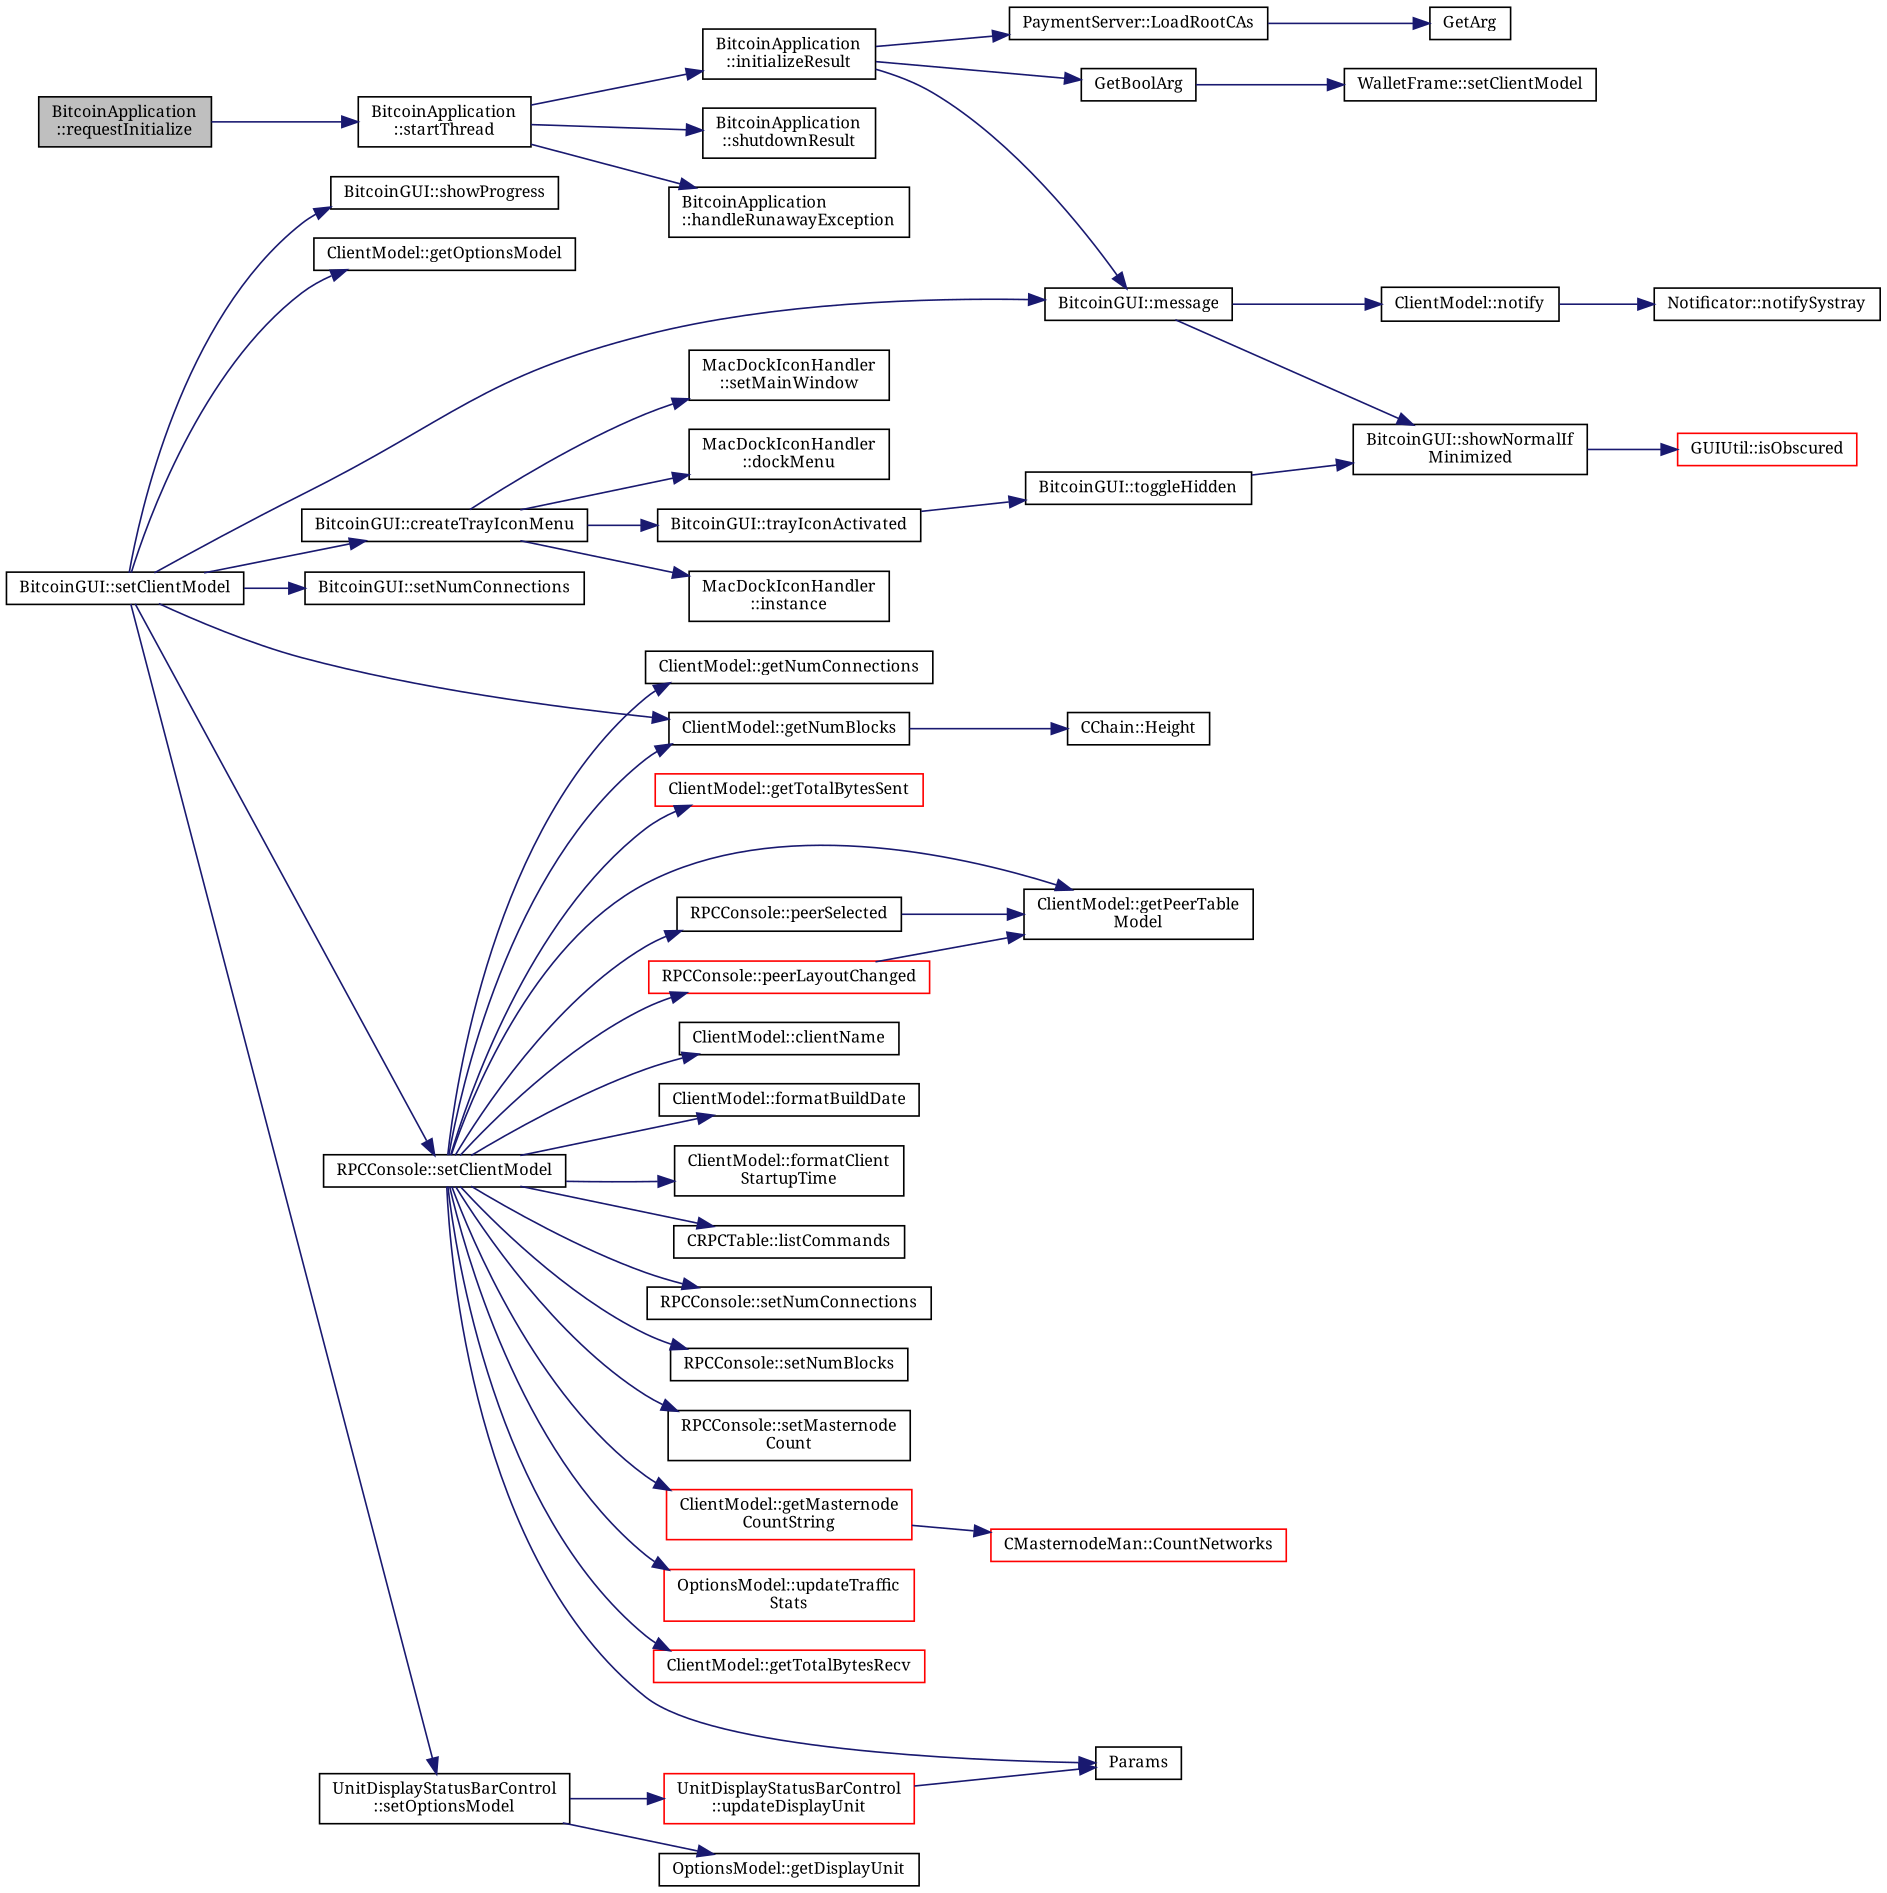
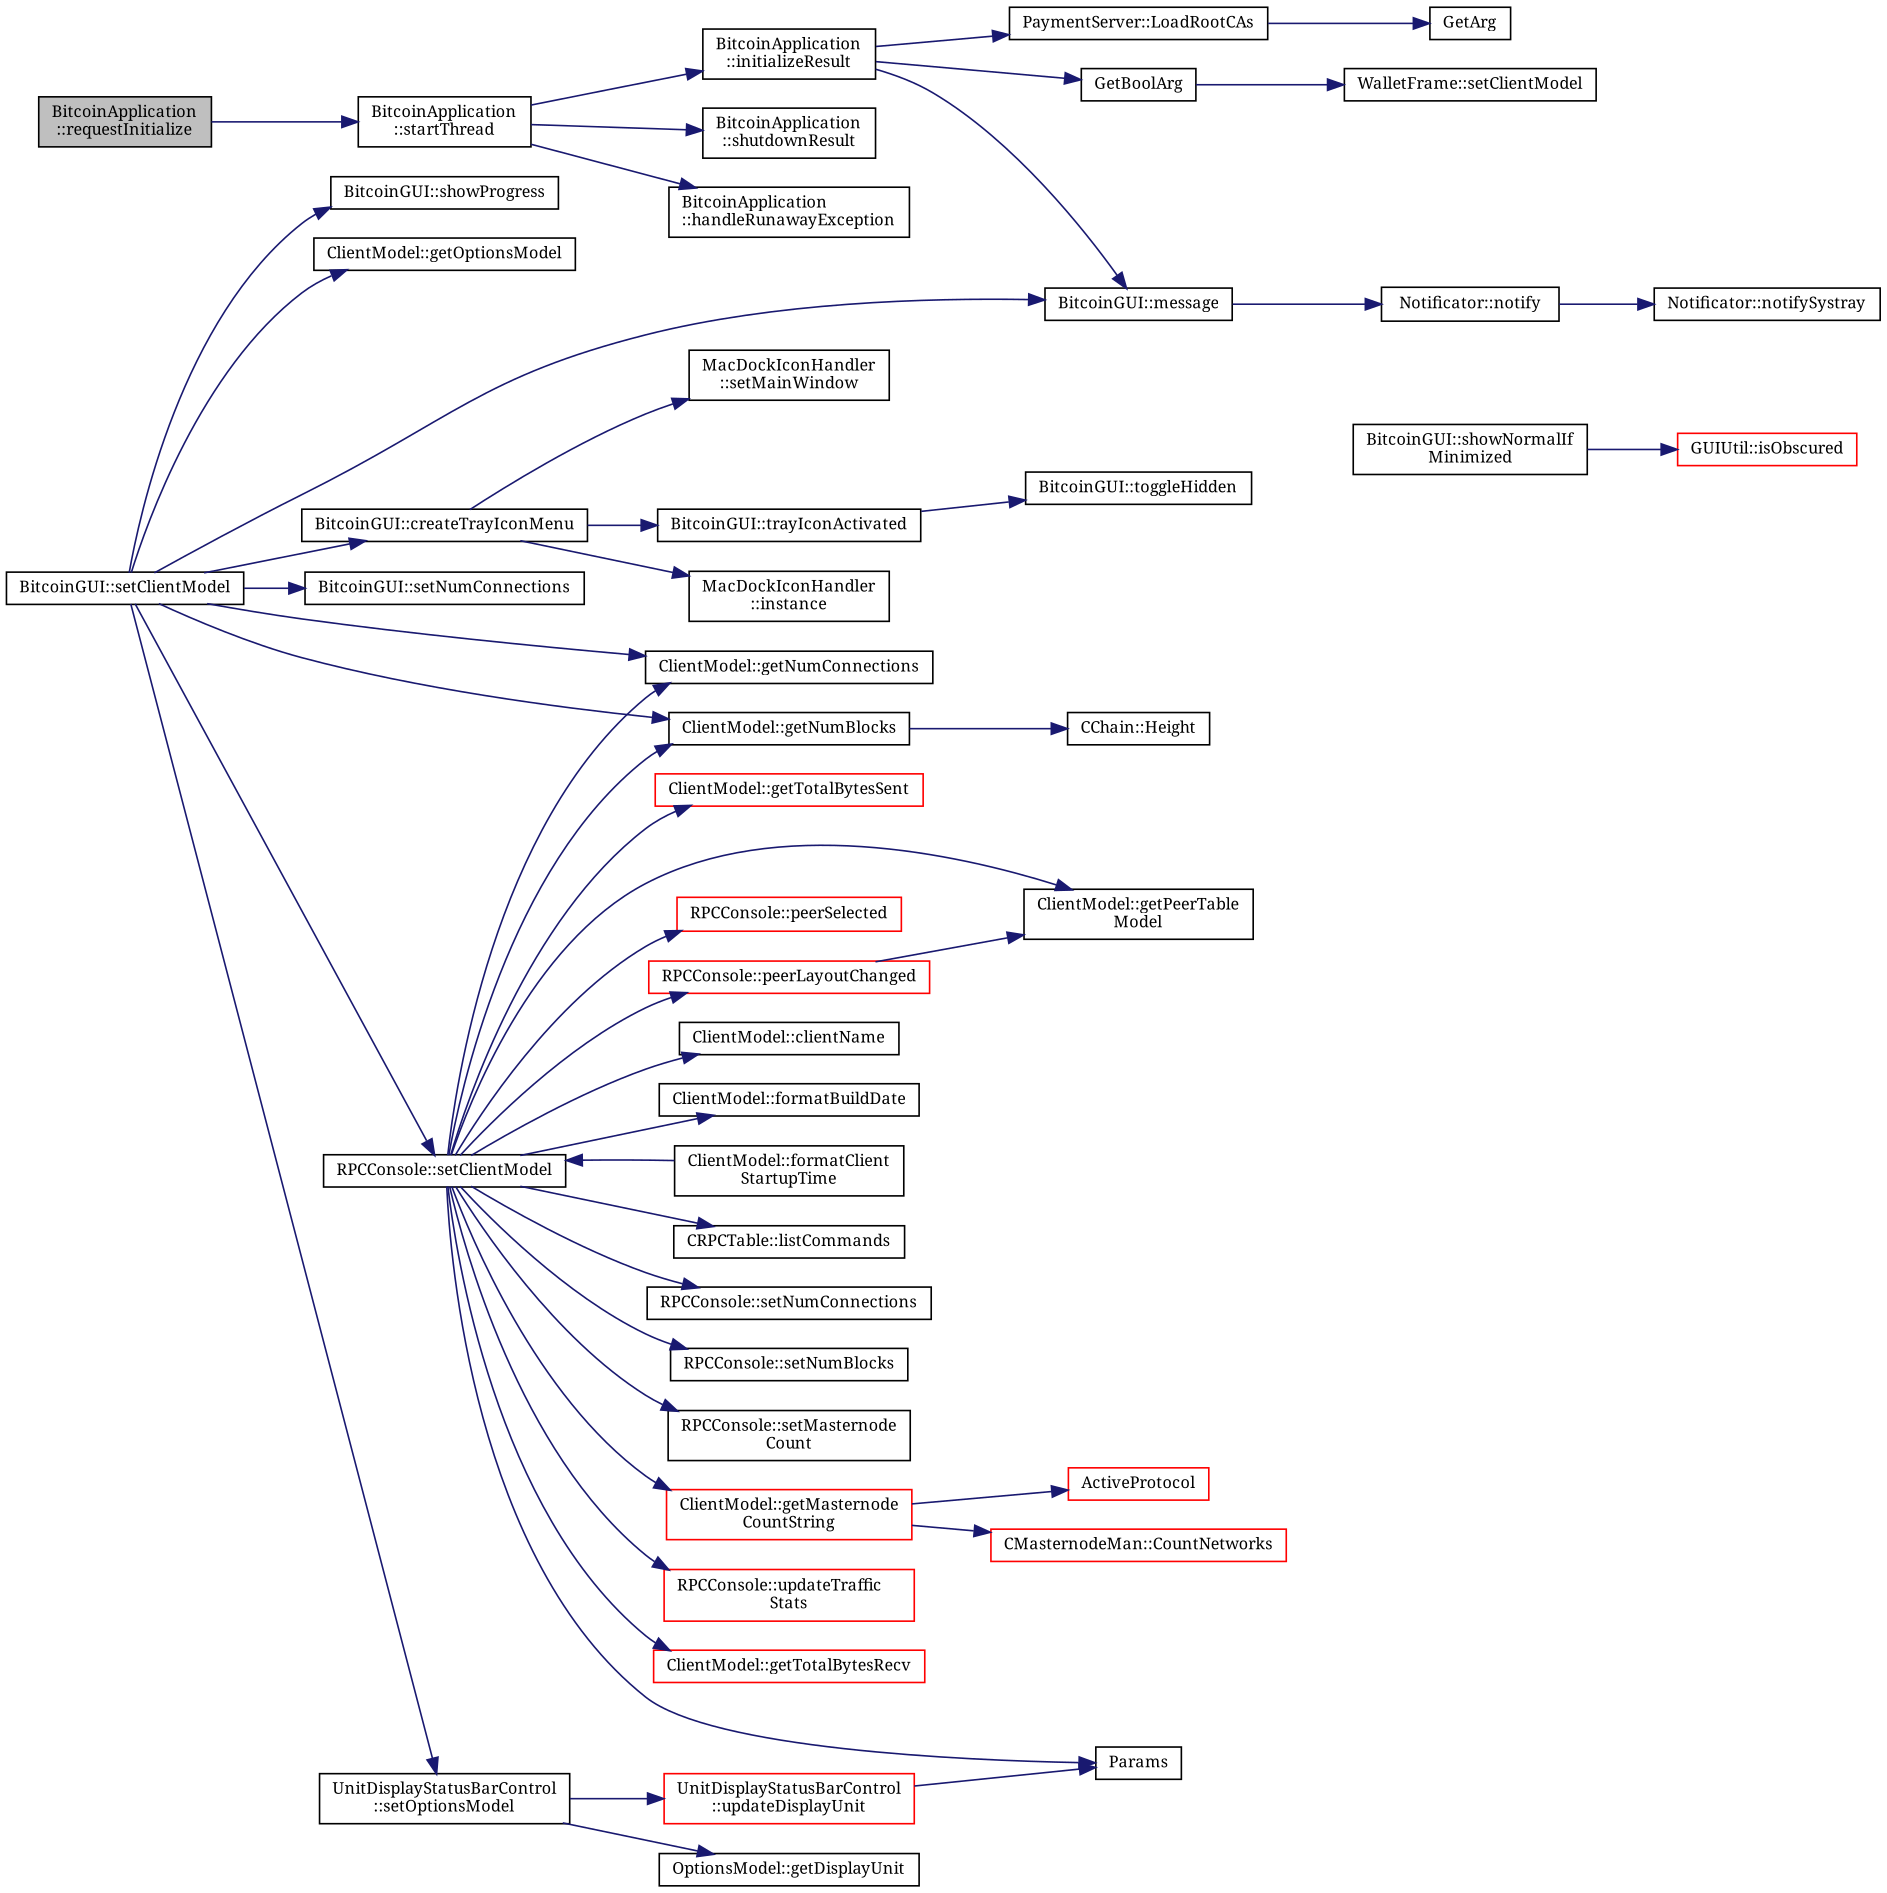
node "ClientModel::notify": label "ClientModel::notify" -> "Notificator::notify"
edge "BitcoinGUI::message" -> "BitcoinGUI::showNormalIf Minimized": removed
node "MacDockIconHandler ::dockMenu": removed
edge "BitcoinGUI::toggleHidden" -> "BitcoinGUI::showNormalIf Minimized": removed
edge "BitcoinGUI::setClientModel" -> "ClientModel::getNumConnections": added
node "RPCConsole::peerSelected": color black -> red
edge "RPCConsole::peerSelected" -> "ClientModel::getPeerTable Model": removed
edge "RPCConsole::setClientModel" -> "ClientModel::formatClient StartupTime": reversed
node "ActiveProtocol": added
node "OptionsModel::updateTraffic Stats": label "OptionsModel::updateTraffic Stats" -> "RPCConsole::updateTraffic Stats"
